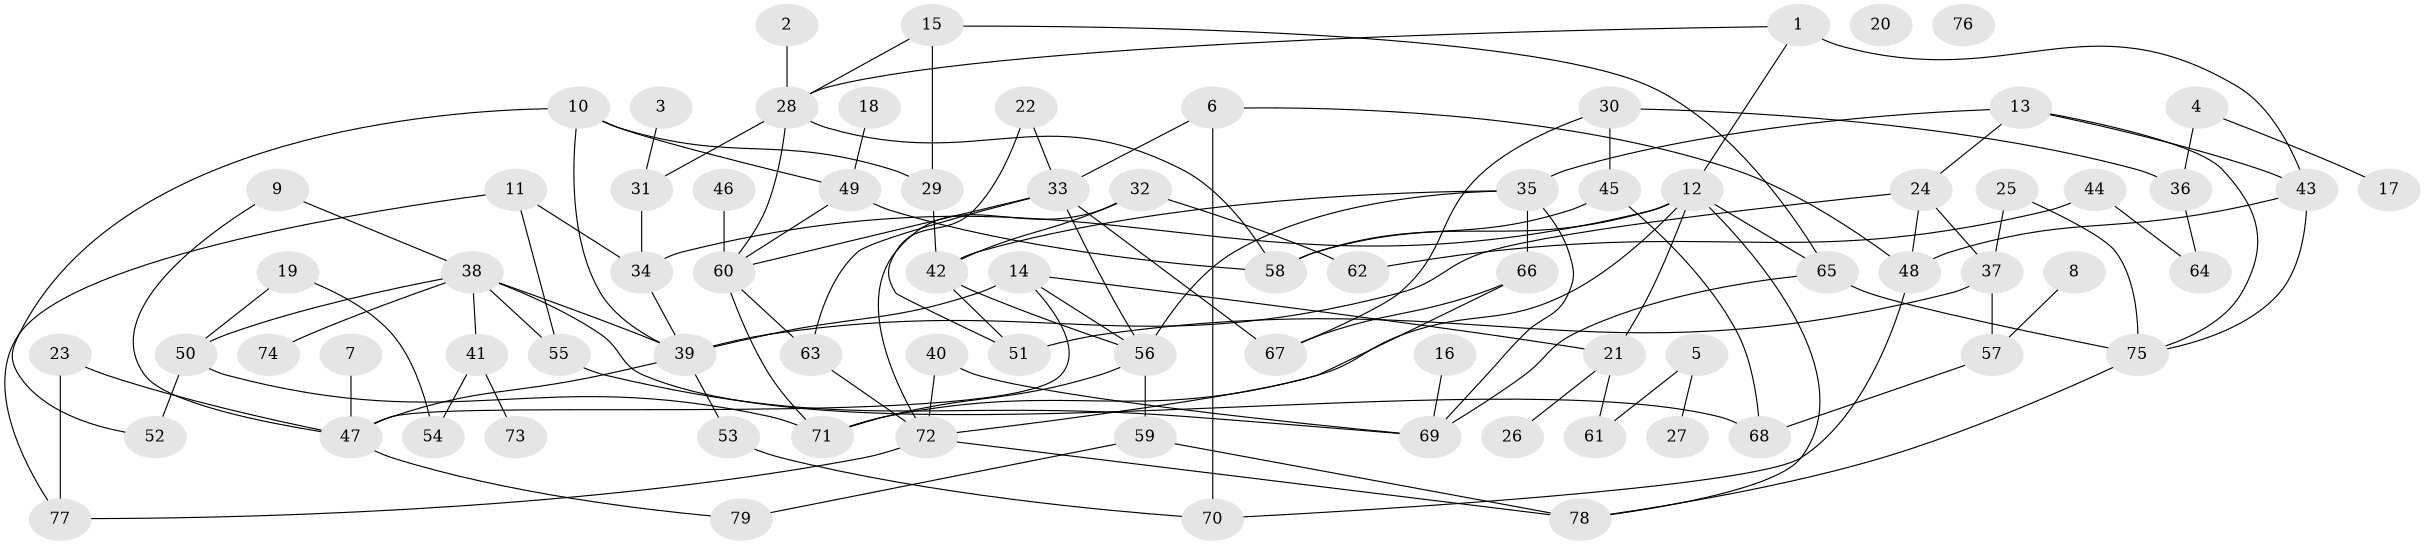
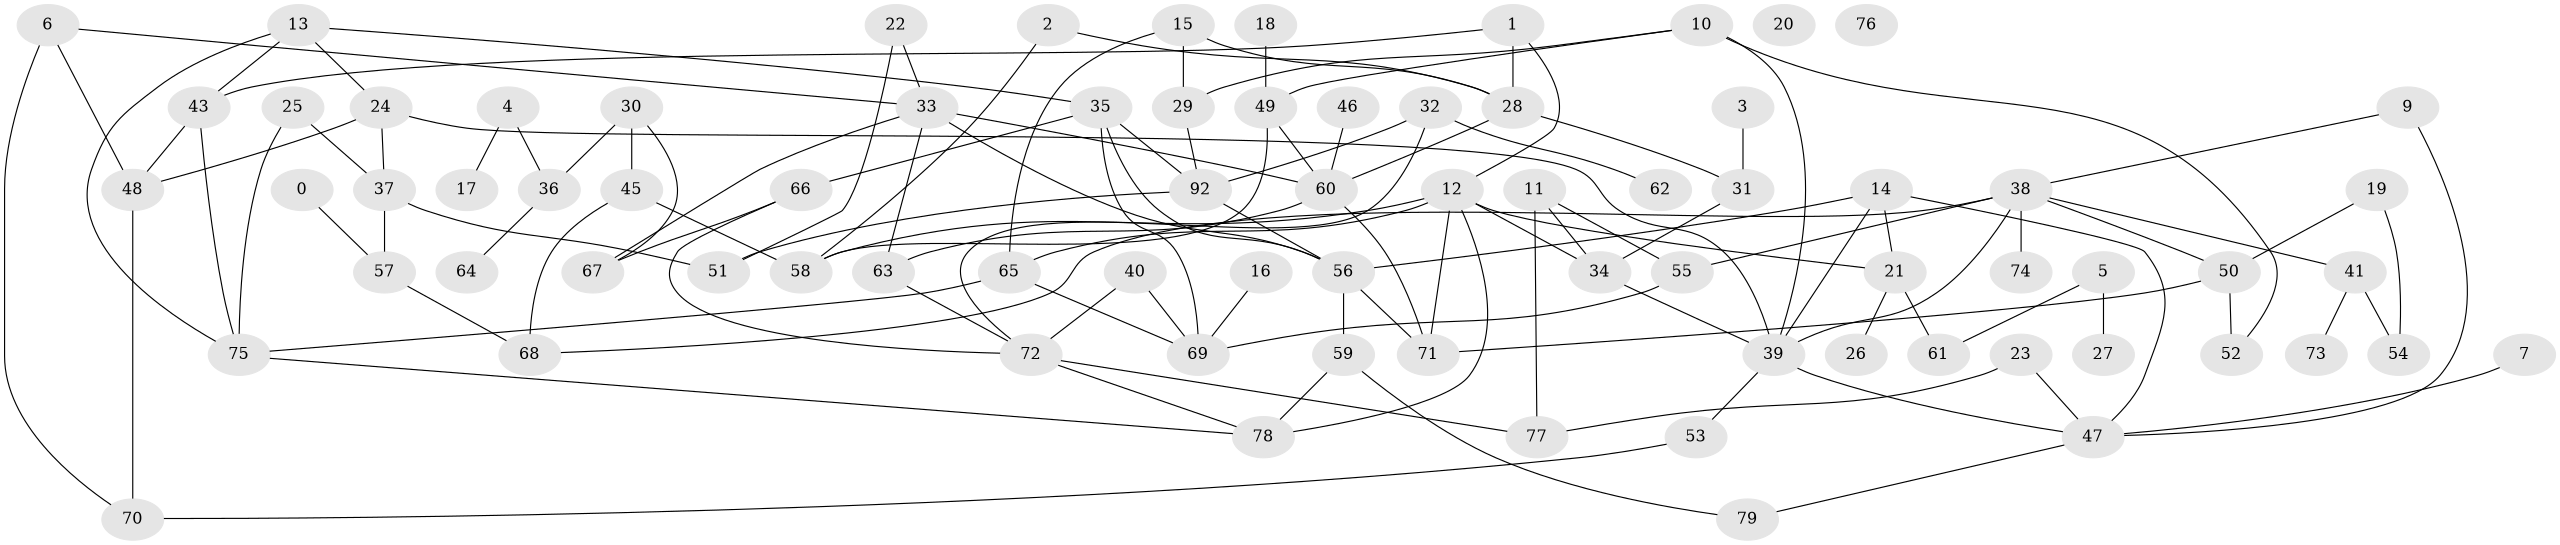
edge "28" -- "58": now "2" -- "58"
node "44": removed
node "42": label "42" -> "92"
node "8": label "8" -> "0"
